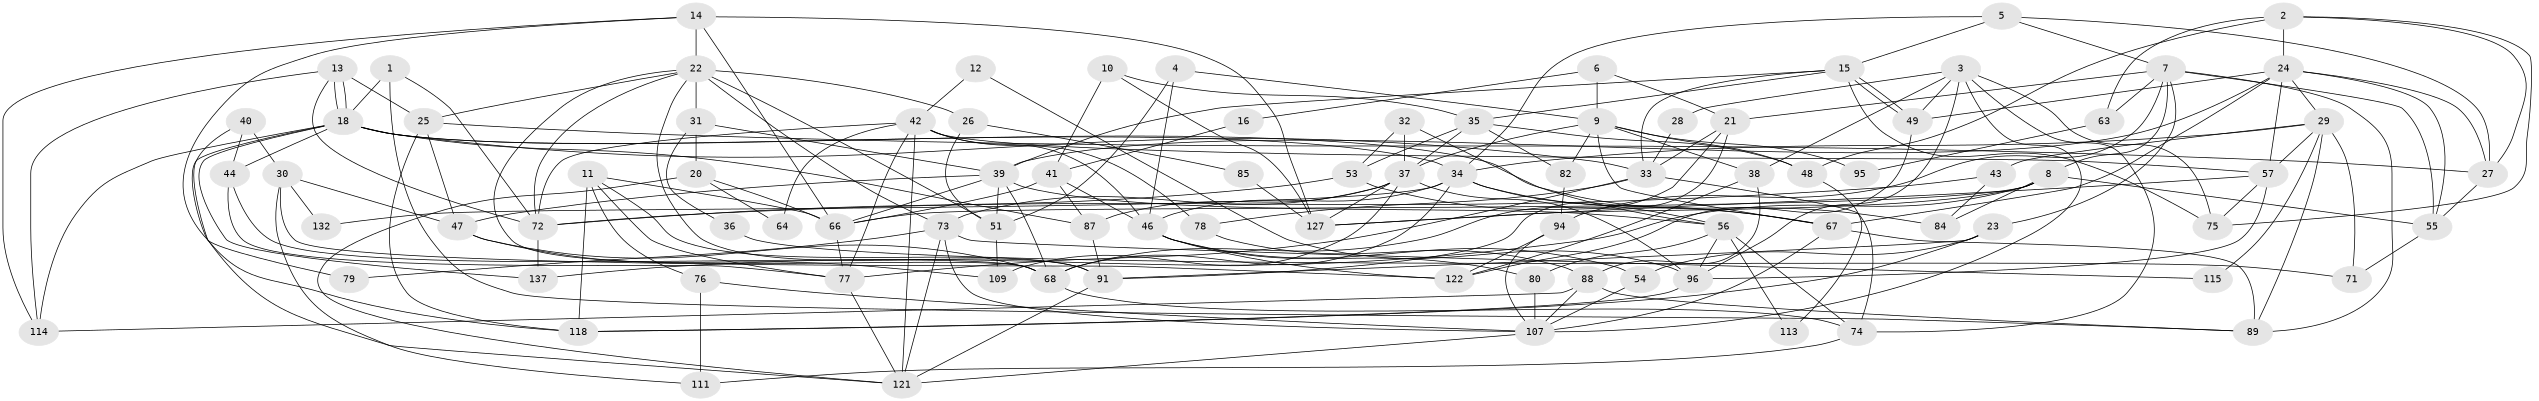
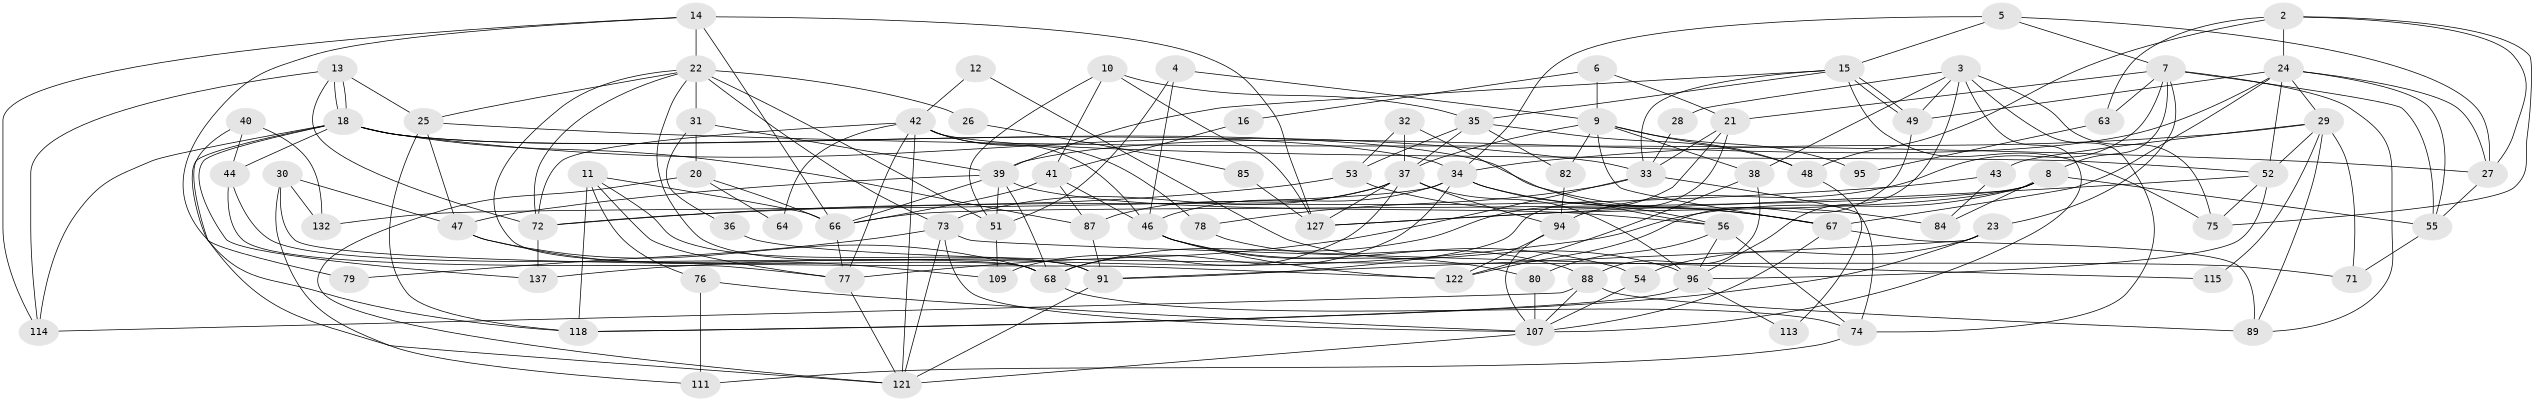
node "1": removed
edge "40" -- "30": now "40" -- "132"
node "57": label "57" -> "52"
edge "26" -- "51": now "10" -- "51"
edge "37" -- "94": added
edge "56" -- "113": now "96" -- "113"
